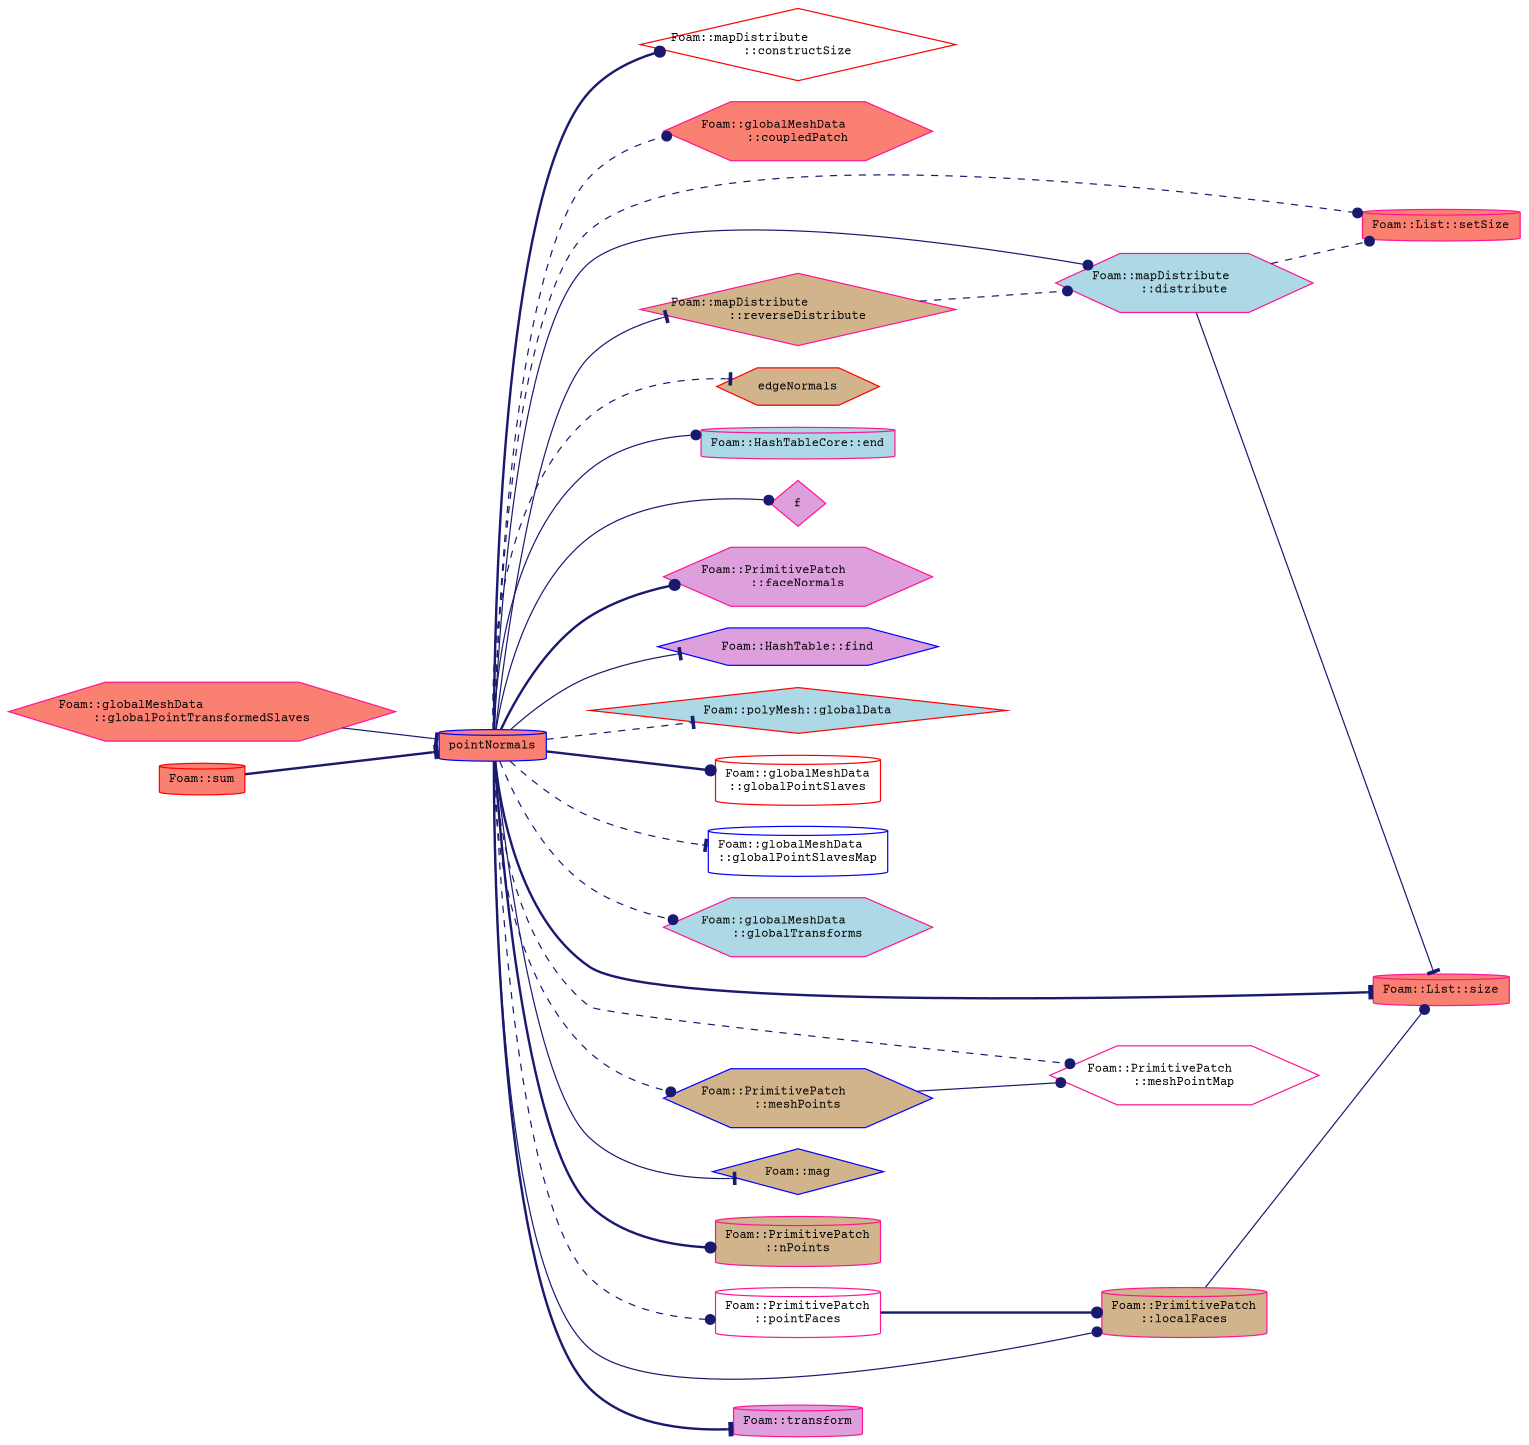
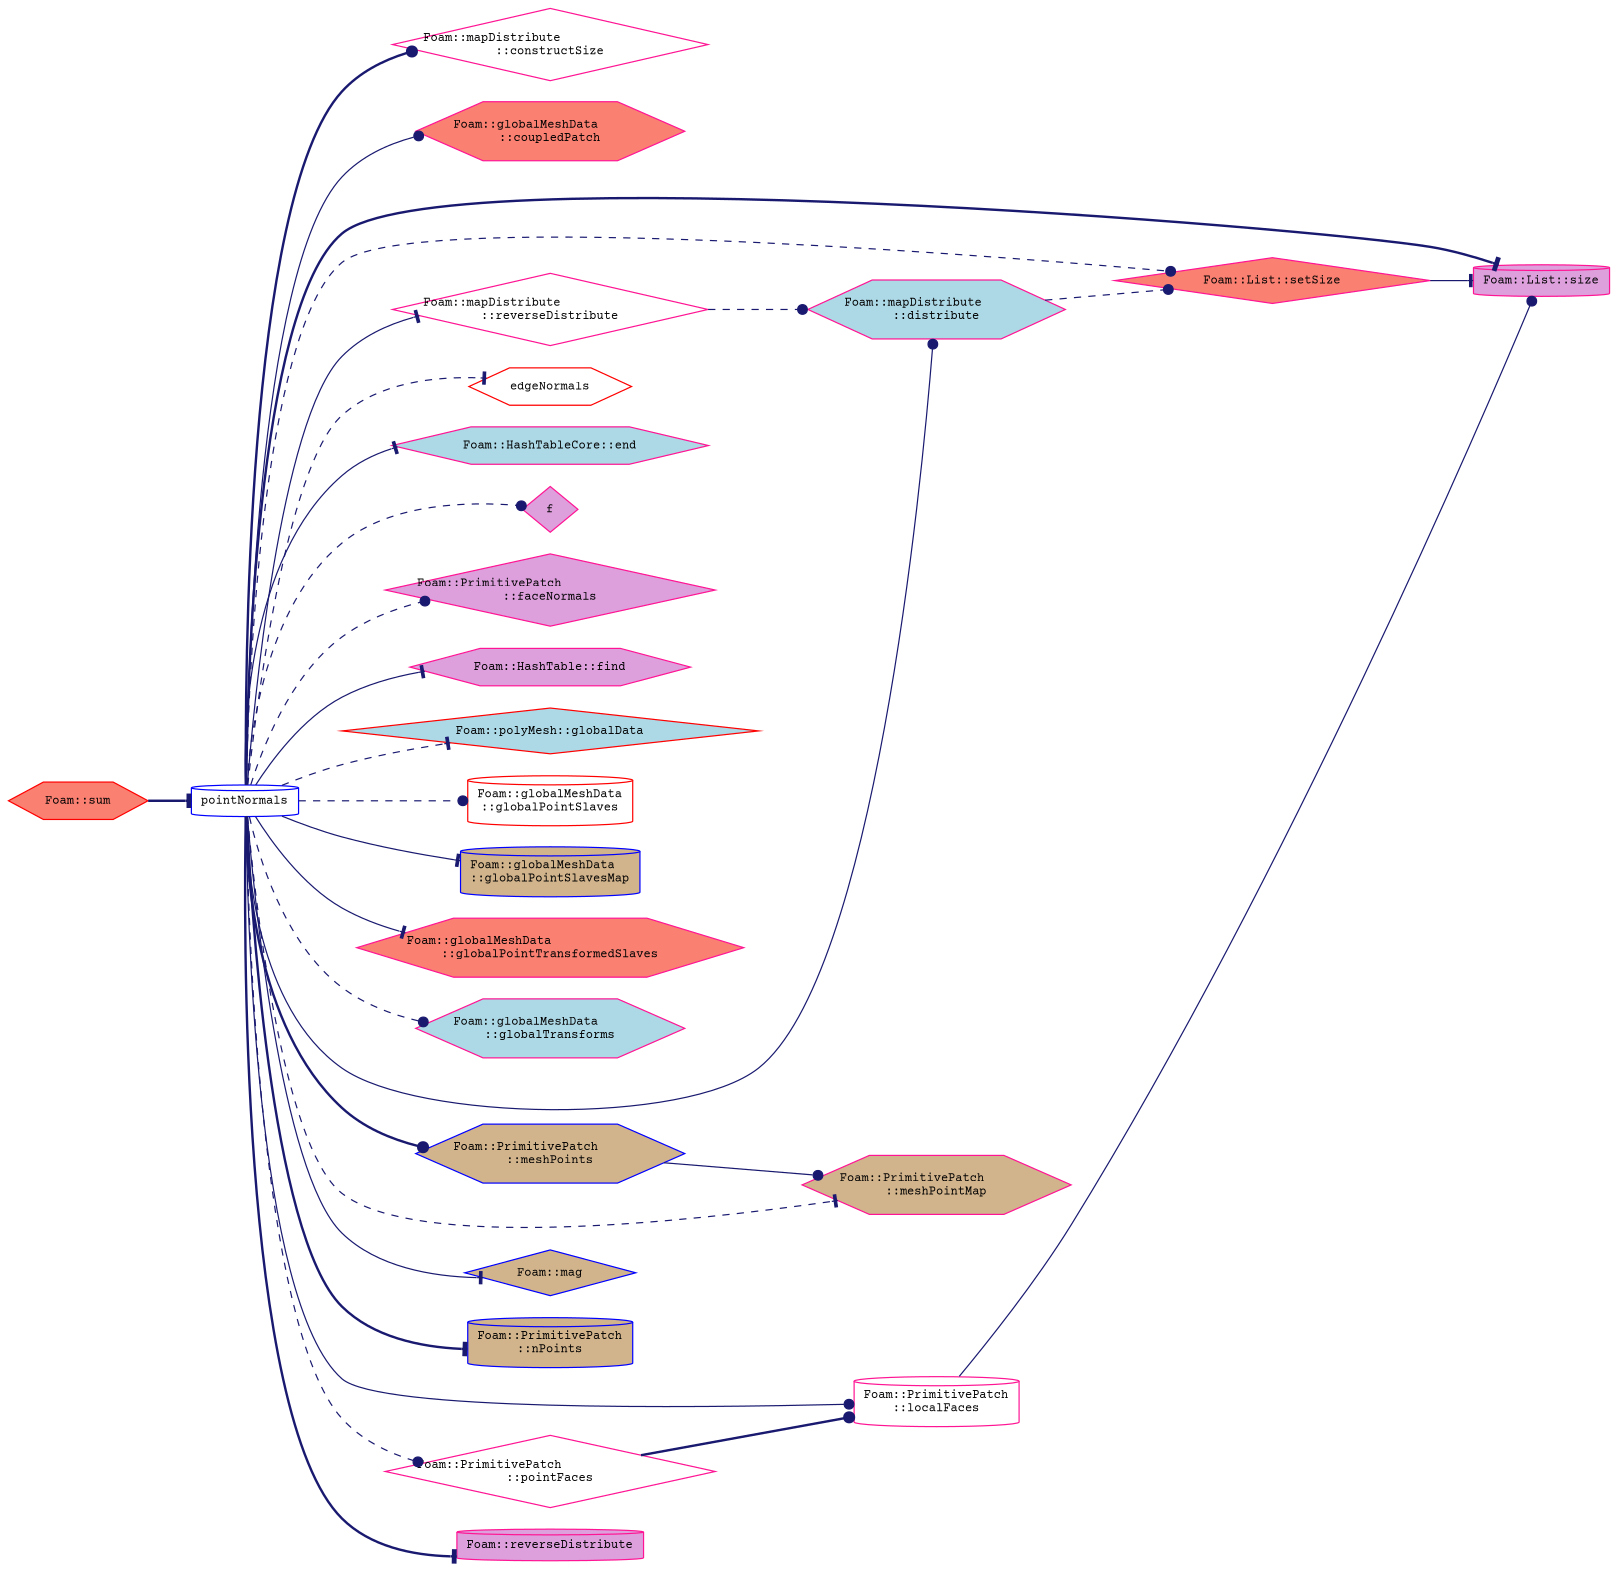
node "Foam::mapDistribute ::constructSize": color red -> deeppink
node "Foam::List::setSize": shape cylinder -> diamond
node "Foam::mapDistribute ::reverseDistribute": fillcolor tan -> white
edge "pointNormals" -> "Foam::globalMeshData ::coupledPatch": style dashed -> solid
node "edgeNormals": fillcolor tan -> white
node "Foam::HashTableCore::end": shape cylinder -> hexagon
edge "pointNormals" -> "Foam::HashTableCore::end": arrowhead dot -> tee
edge "pointNormals" -> "f": style solid -> dashed
node "Foam::PrimitivePatch ::faceNormals": shape hexagon -> diamond
edge "pointNormals" -> "Foam::PrimitivePatch ::faceNormals": style bold -> dashed
edge "Foam::mapDistribute ::distribute" -> "Foam::List::size": now "Foam::List::setSize" -> "Foam::List::size"
node "Foam::HashTable::find": color blue -> deeppink
edge "Foam::globalMeshData ::globalPointTransformedSlaves" -> "pointNormals": reversed
node "pointNormals": fillcolor salmon -> white
edge "pointNormals" -> "Foam::globalMeshData ::globalPointSlaves": style bold -> dashed
node "Foam::sum": shape cylinder -> hexagon
edge "pointNormals" -> "Foam::globalMeshData ::globalPointSlavesMap": style dashed -> solid
node "Foam::globalMeshData ::globalPointSlavesMap": fillcolor white -> tan
edge "pointNormals" -> "Foam::PrimitivePatch ::meshPoints": style dashed -> bold
node "Foam::List::size": fillcolor salmon -> plum
edge "pointNormals" -> "Foam::PrimitivePatch ::meshPointMap": arrowhead dot -> tee
edge "pointNormals" -> "Foam::PrimitivePatch ::nPoints": arrowhead dot -> tee
node "Foam::PrimitivePatch ::meshPointMap": fillcolor white -> tan
node "Foam::PrimitivePatch ::nPoints": color deeppink -> blue
node "Foam::PrimitivePatch ::pointFaces": shape cylinder -> diamond
node "Foam::PrimitivePatch ::localFaces": fillcolor tan -> white
node "Foam::transform": label "Foam::transform" -> "Foam::reverseDistribute"
